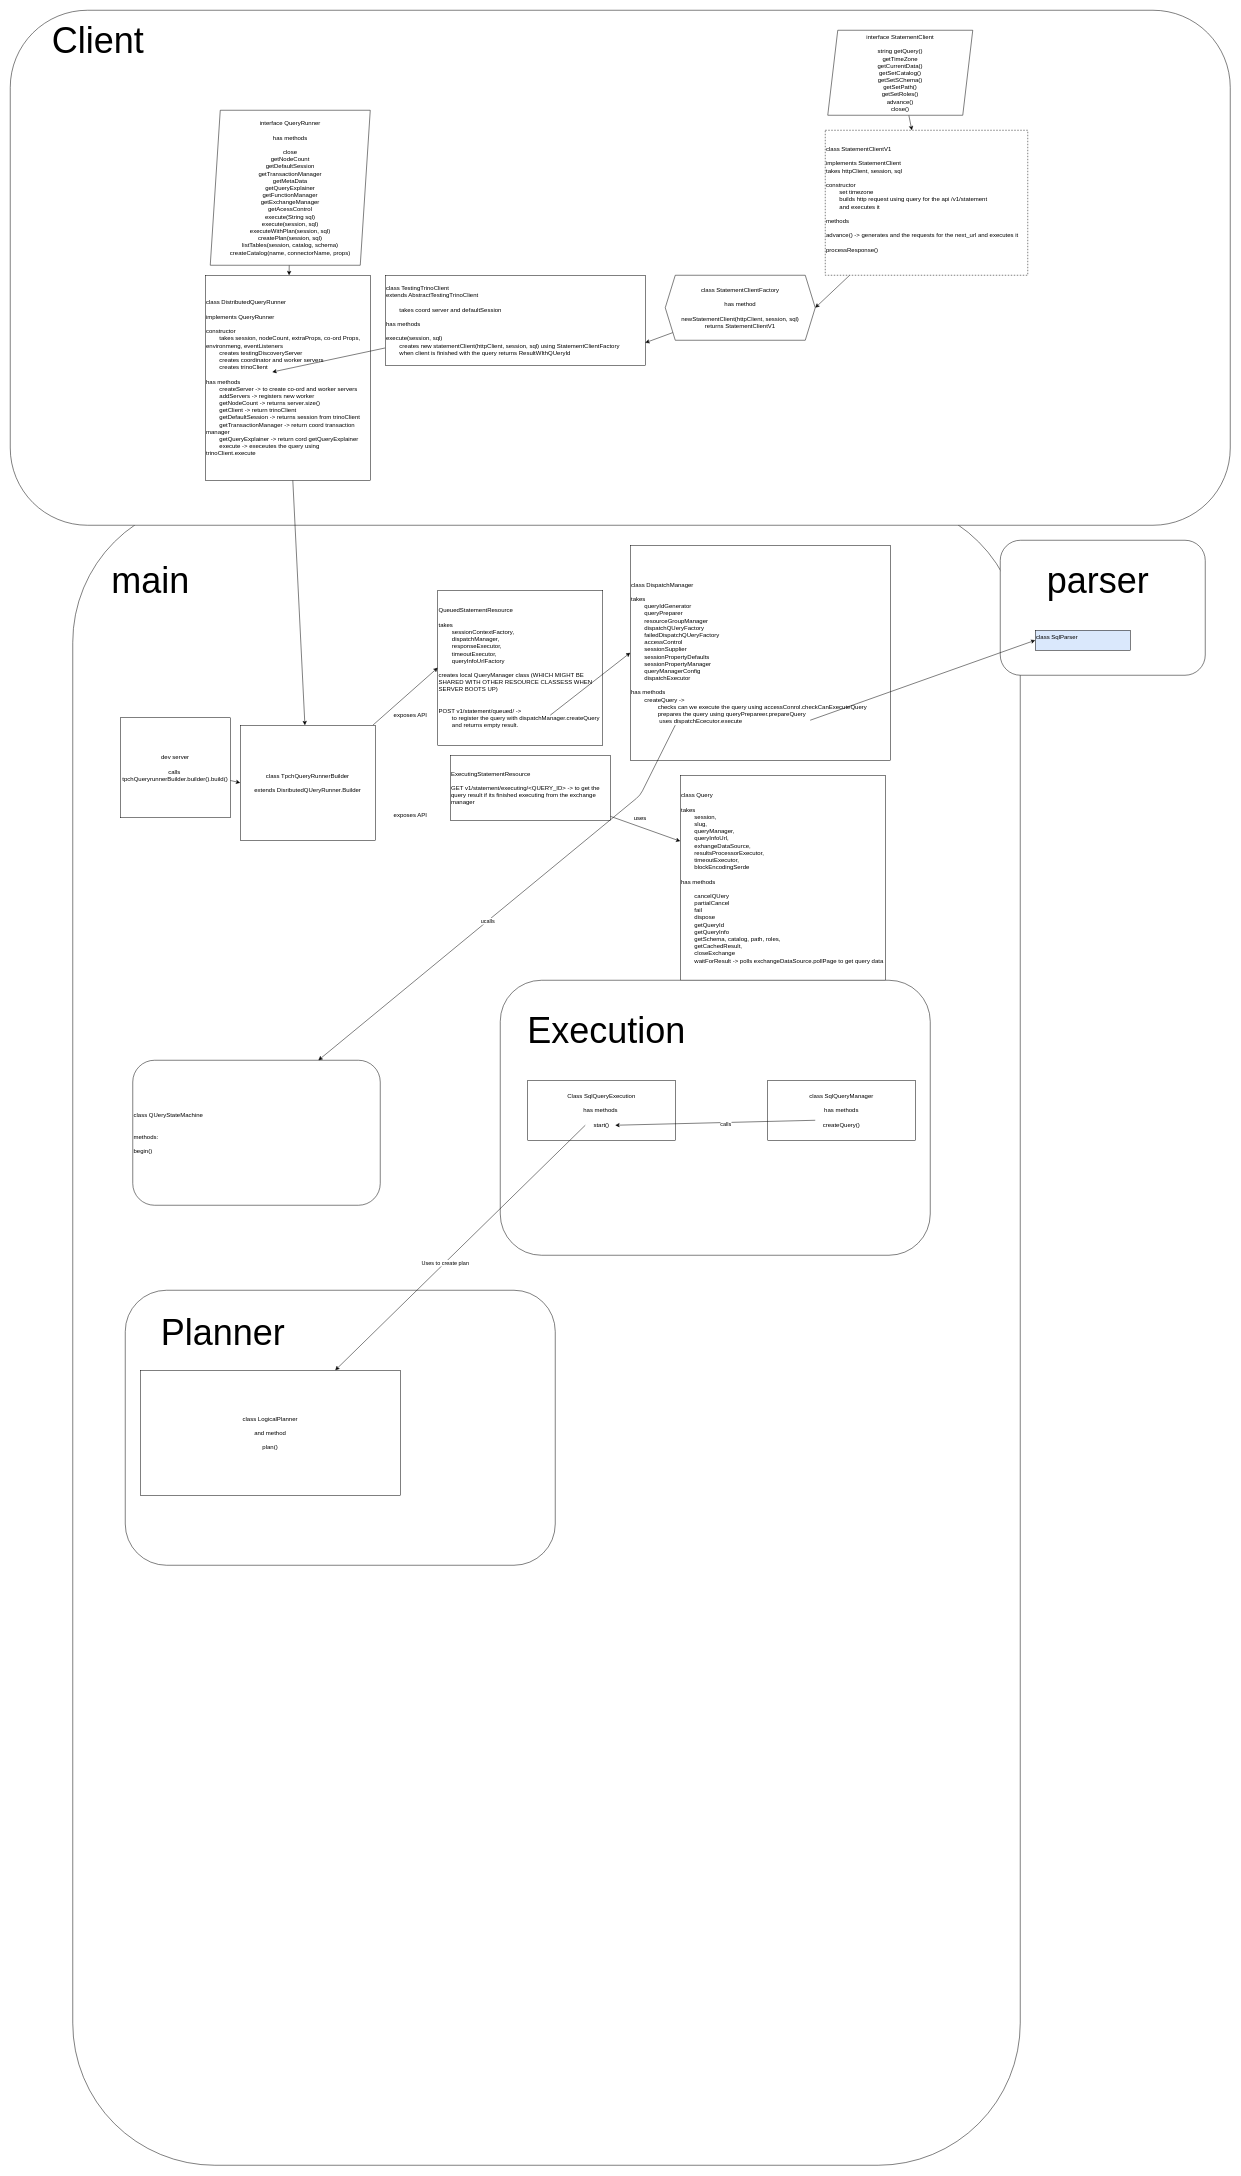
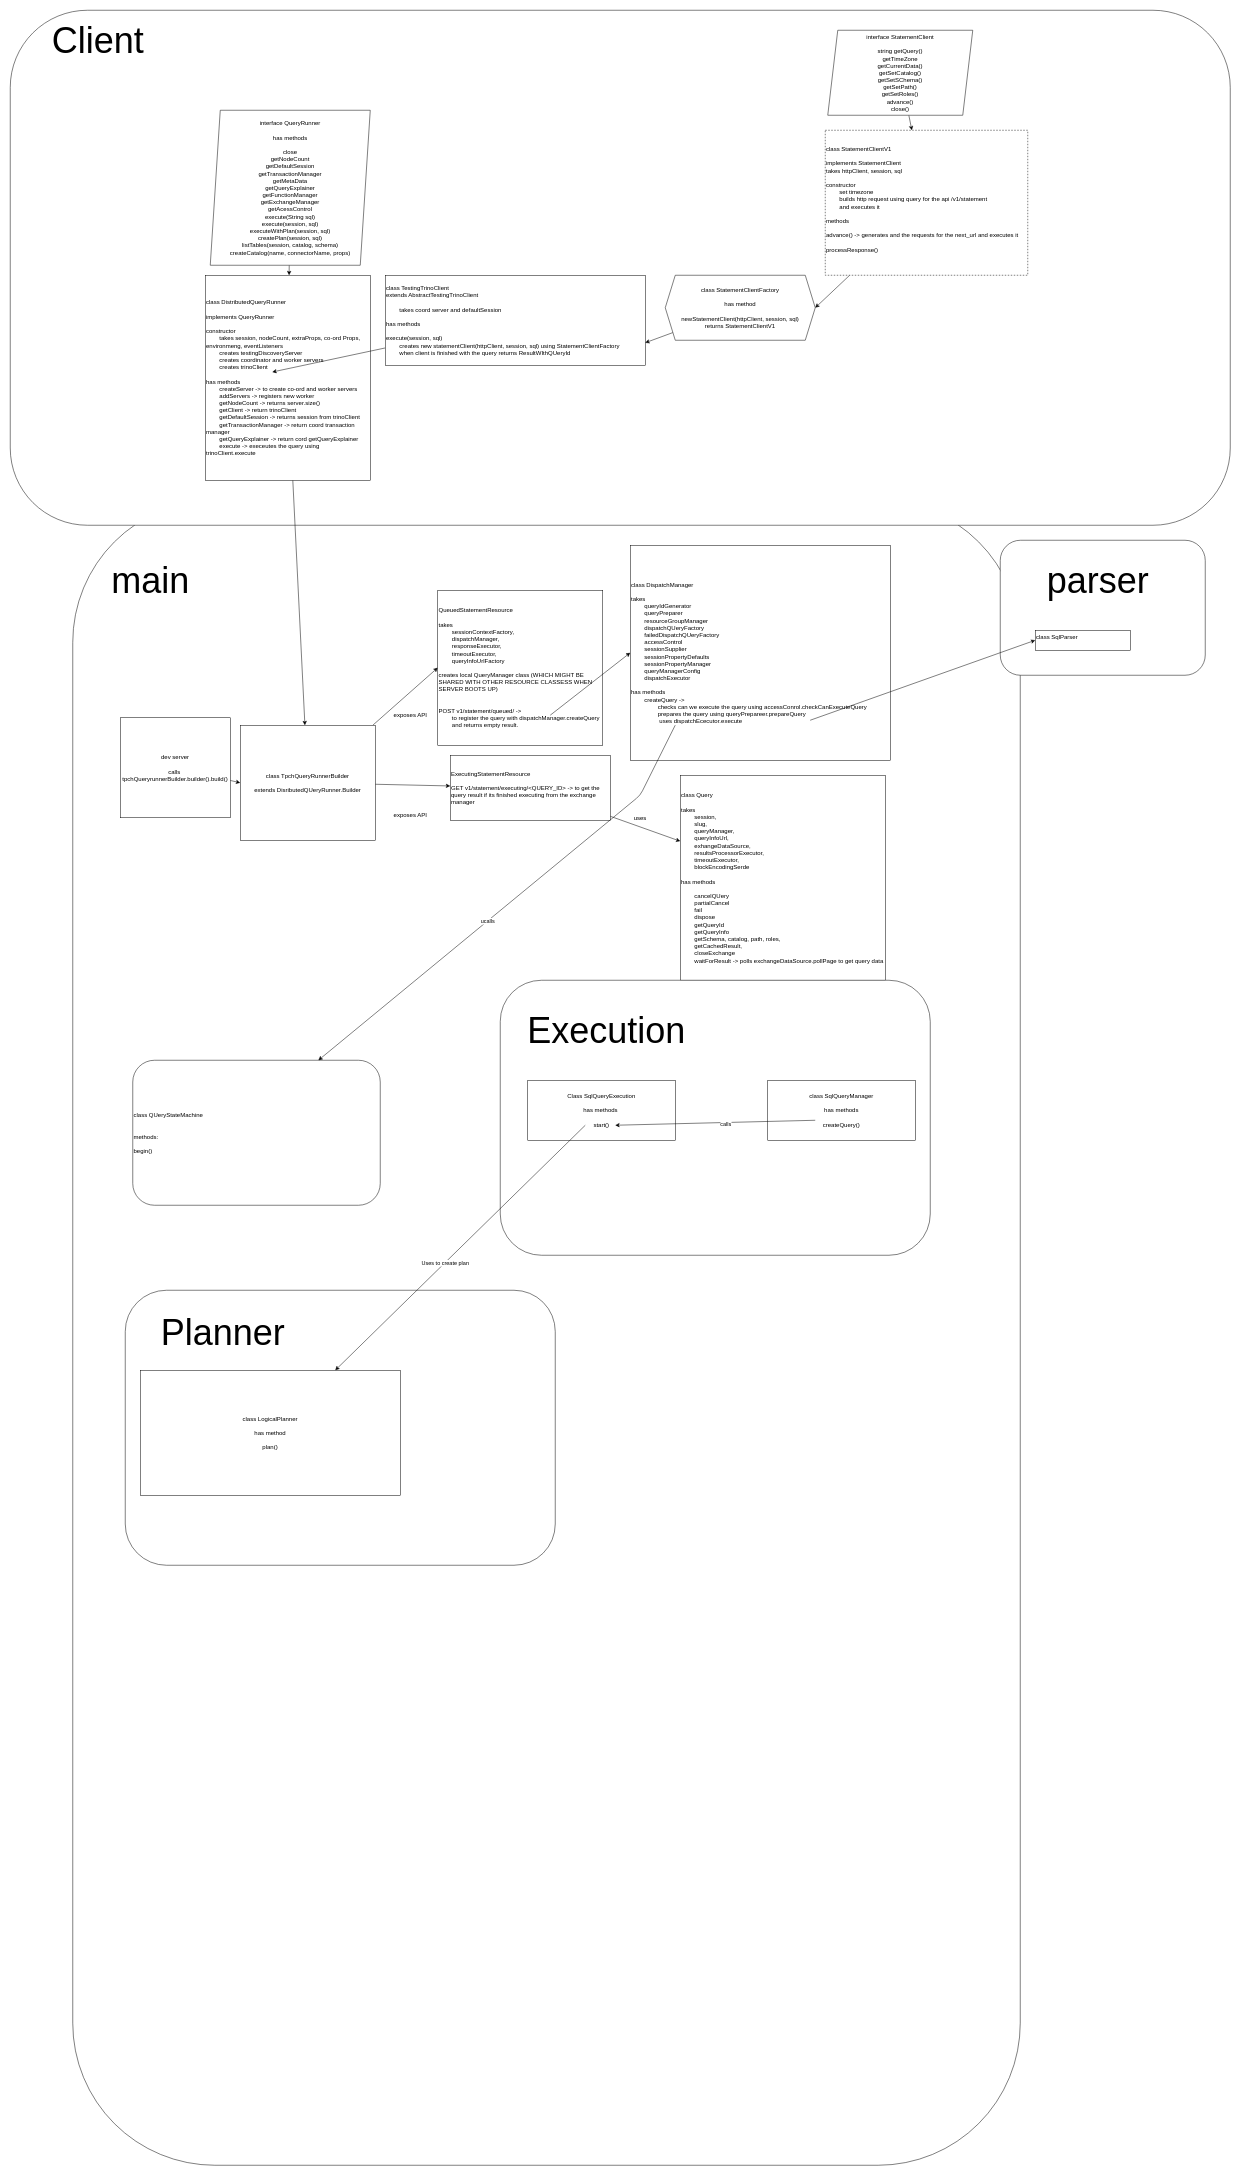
node "class SqlParser": fillcolor #dae8fc -> #ffffff
edge "class TpchQueryRunnerBuilder extends DisributedQUeryRunner.Builder" -> "ExecutingStatementResource GET v1/statement/executing/<QUERY_ID> -> to get the query result if its finished executing from the exchange manager": added
node "class LogicalPlanner and method plan()": label "class LogicalPlanner and method plan()" -> "class LogicalPlanner has method plan()"
